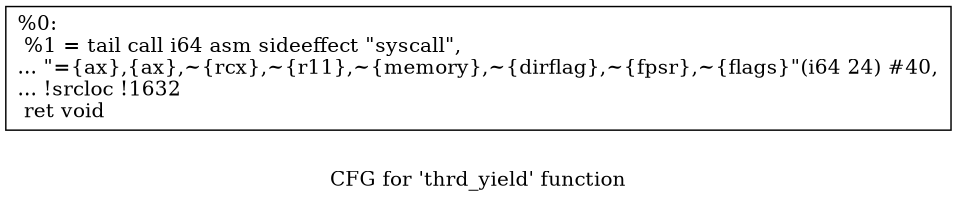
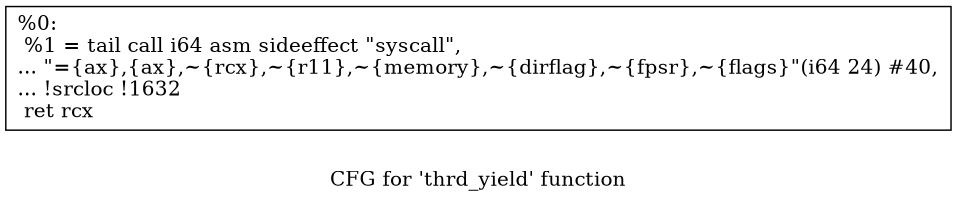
node "%0:": text "ret void" -> "ret rcx"
